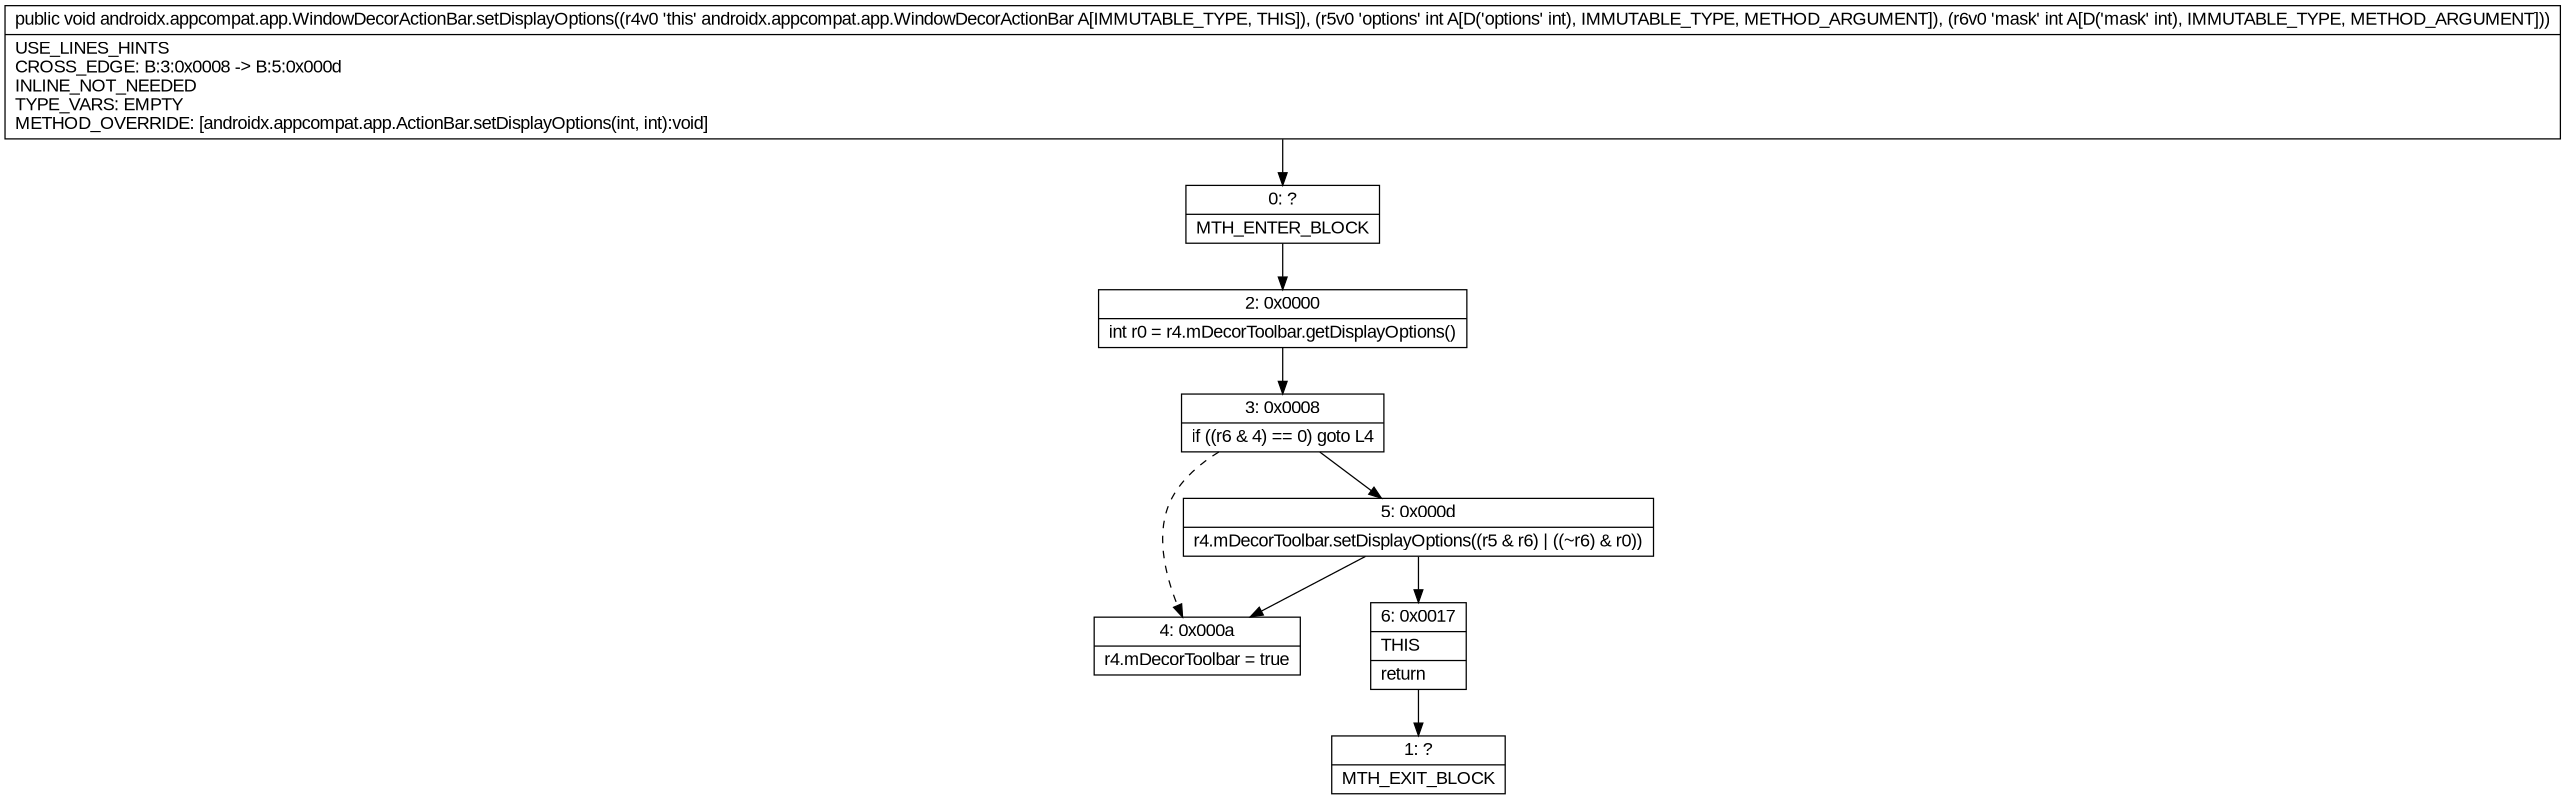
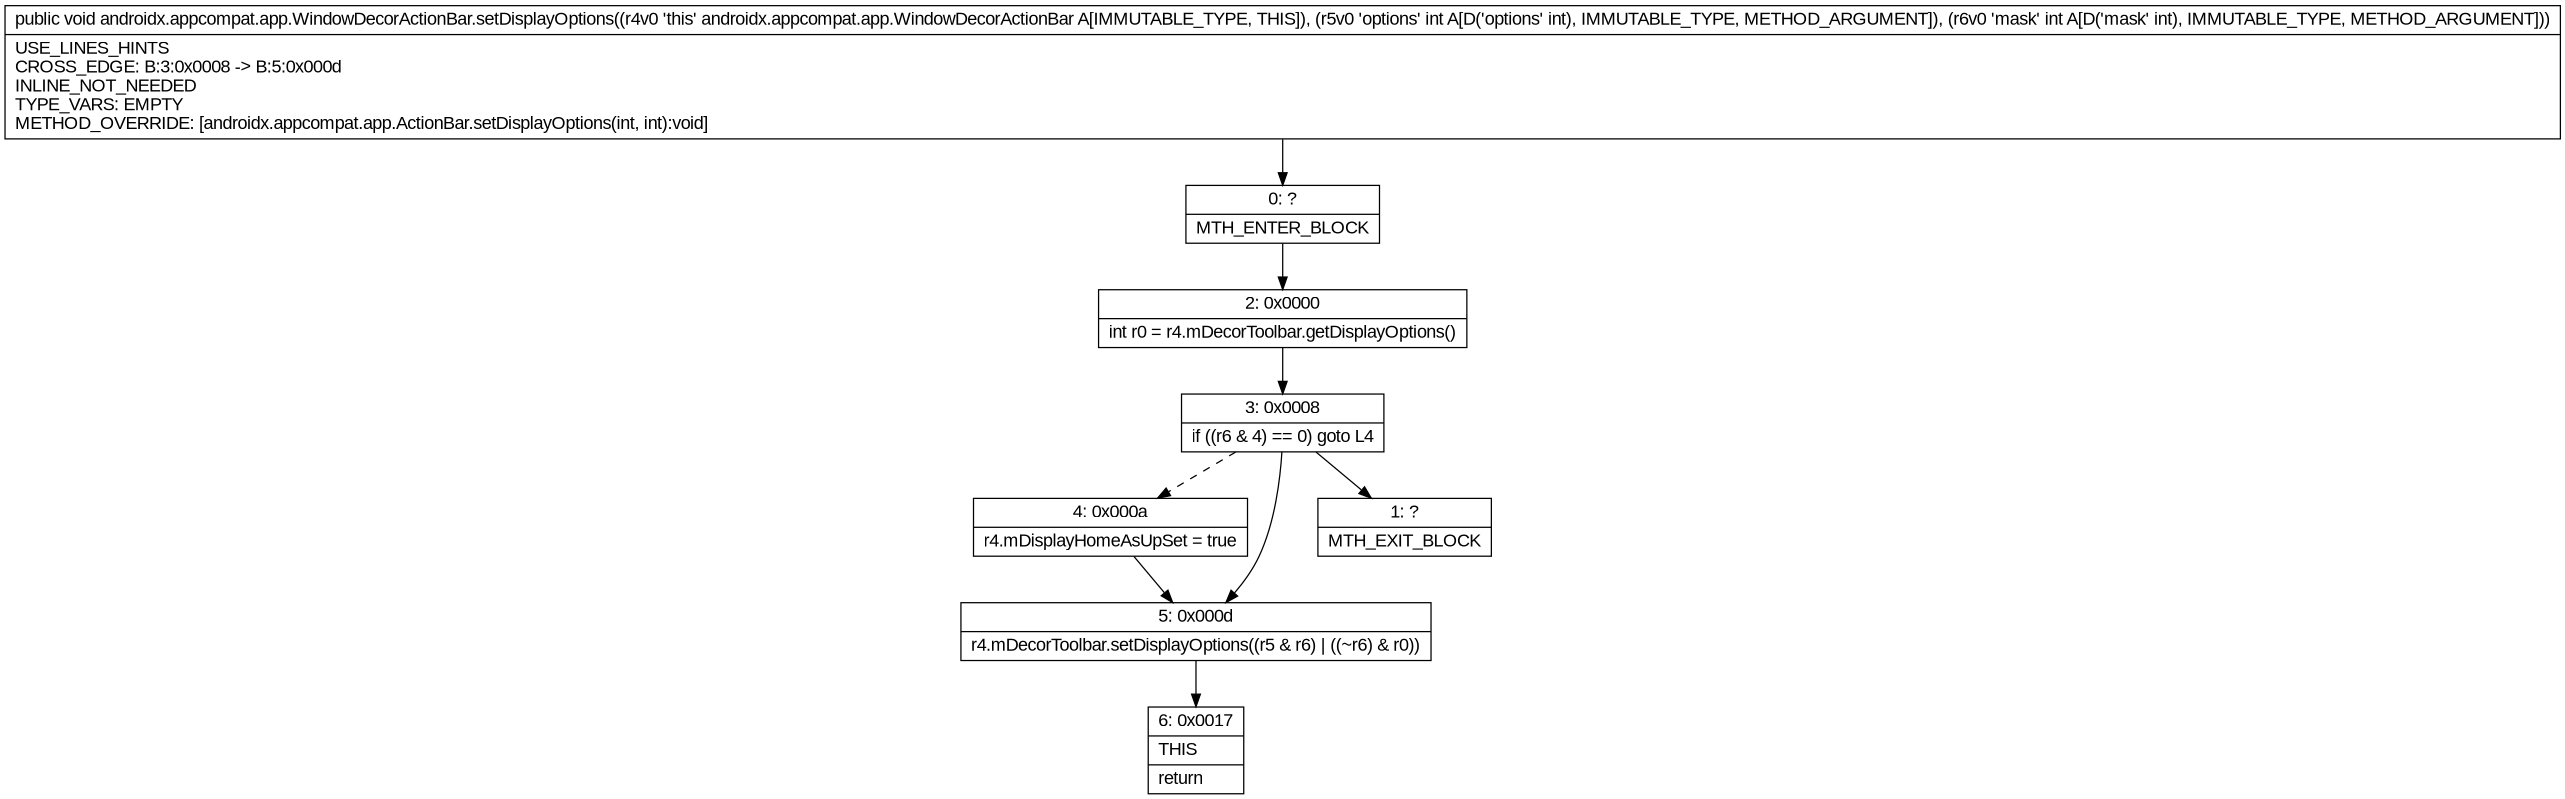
edge "5: 0x000d" -> "4: 0x000a": reversed
node "4: 0x000a": text "r4.mDecorToolbar = true" -> "r4.mDisplayHomeAsUpSet = true"
edge "6: 0x0017" -> "1: ?": now "3: 0x0008" -> "1: ?"
